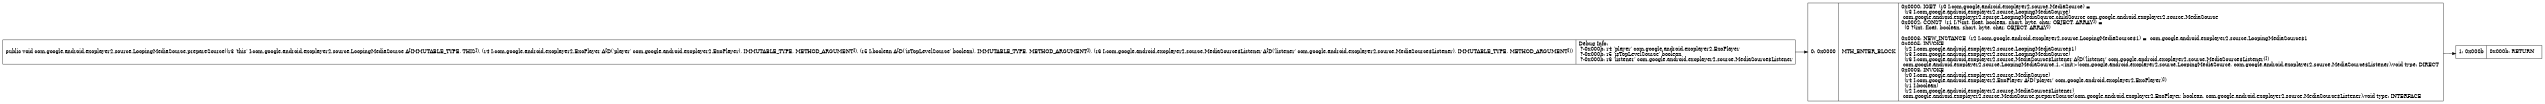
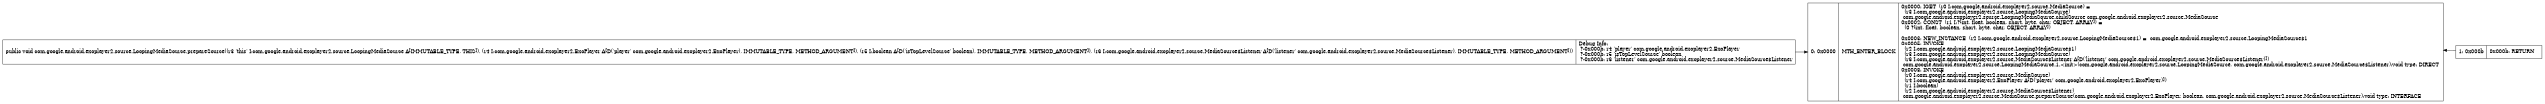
edge "0: 0x0000" -> "1: 0x000b": reversed
